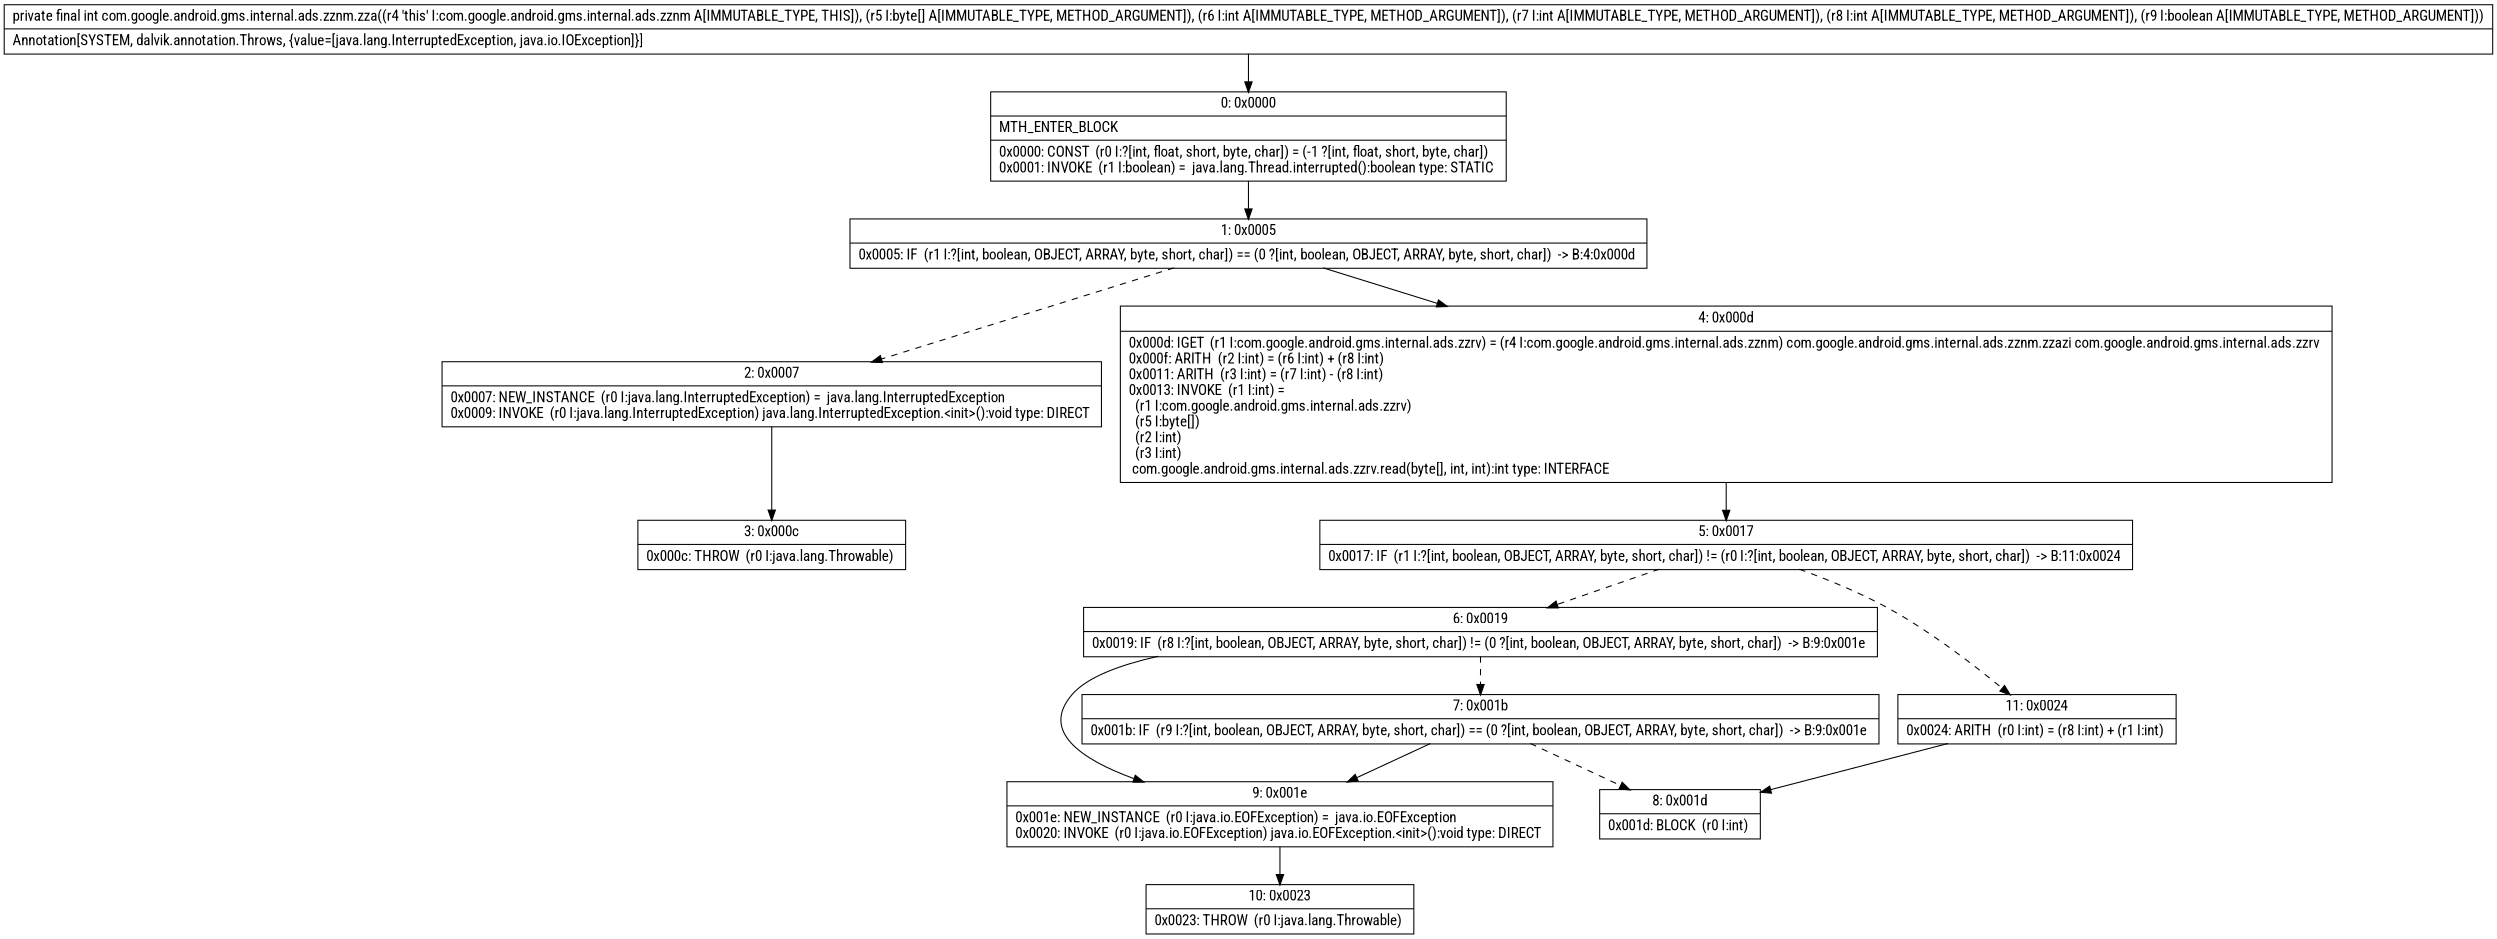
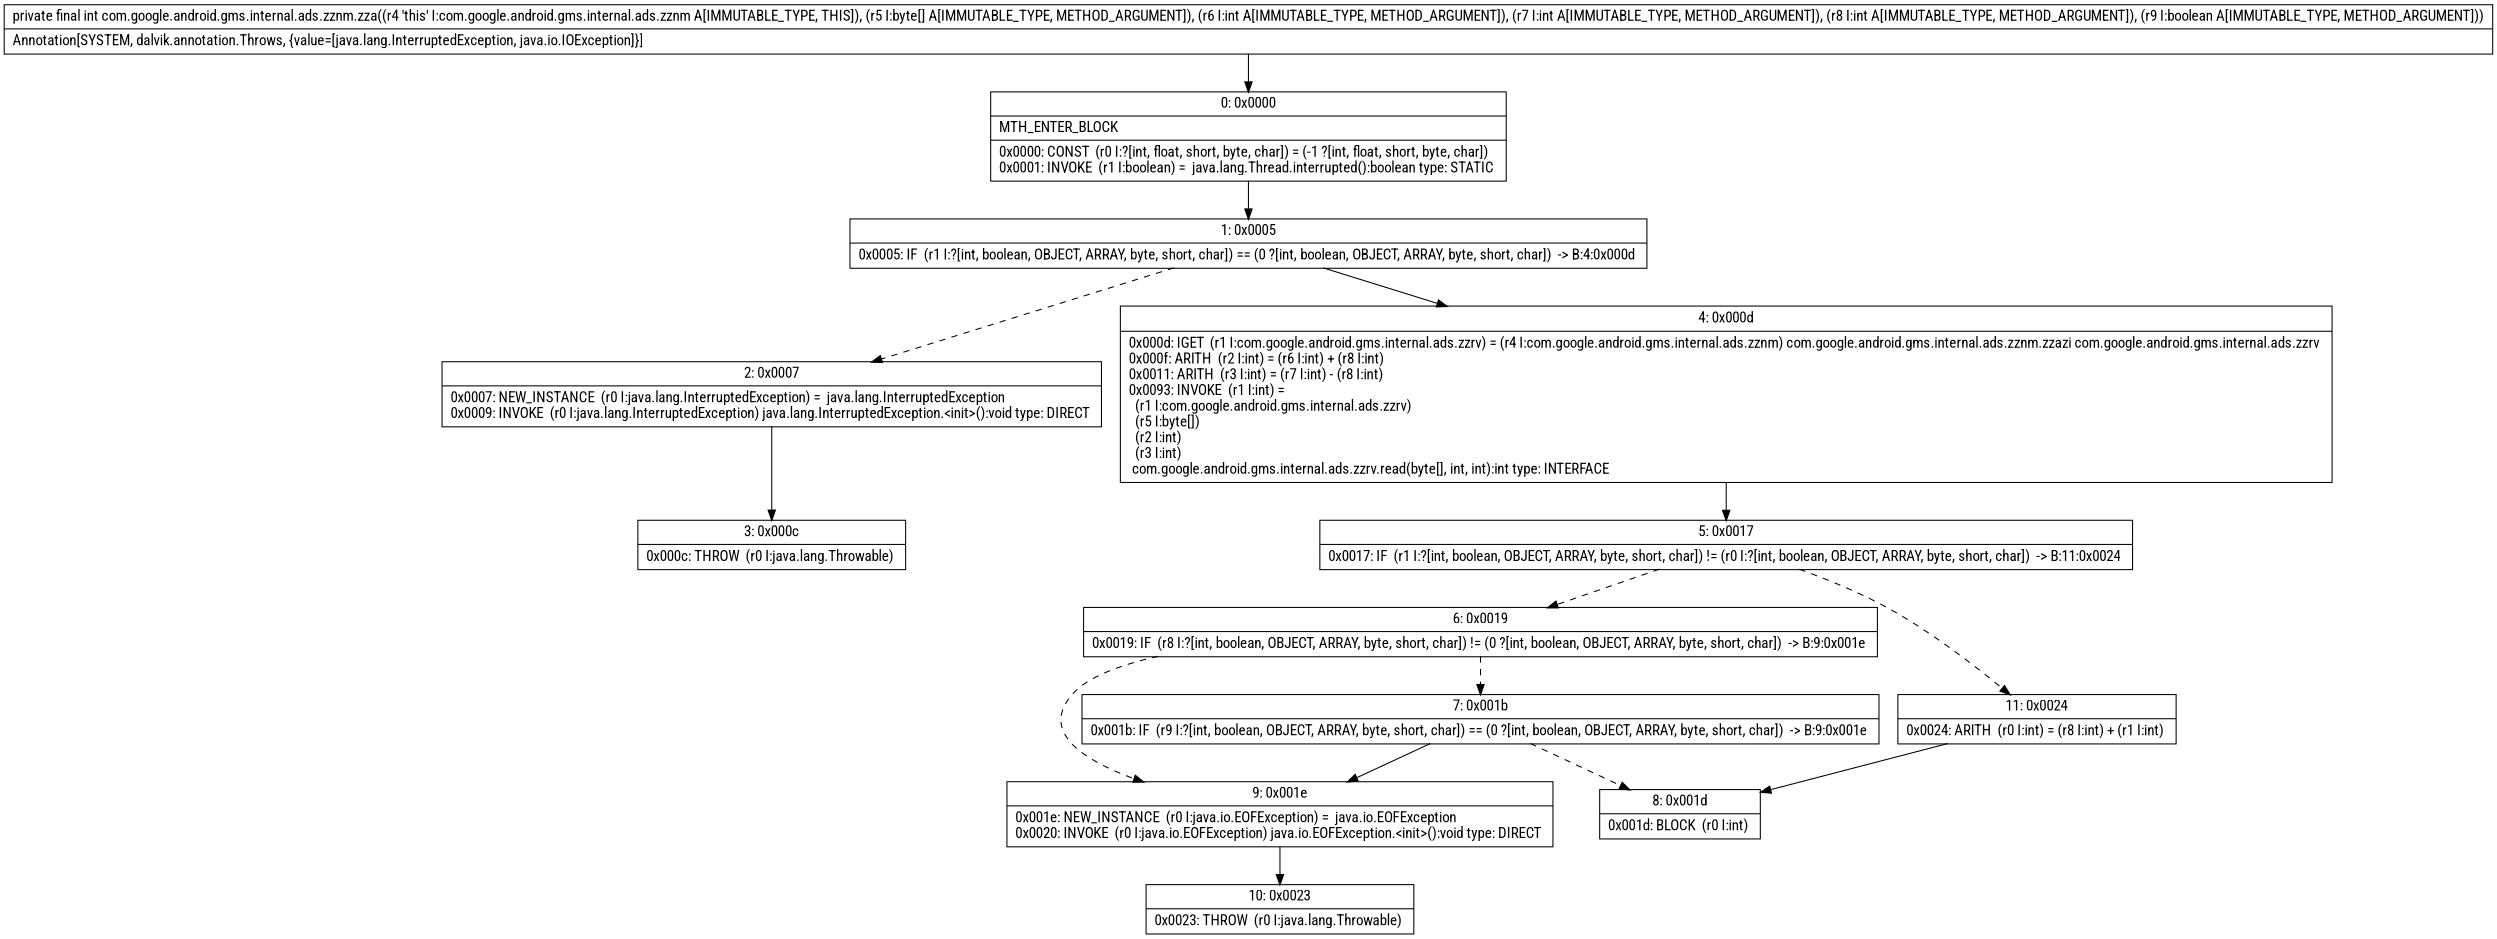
node "4: 0x000d": text "0x0013: INVOKE  (r1 I:int) =" -> "0x0093: INVOKE  (r1 I:int) ="
edge "6: 0x0019" -> "9: 0x001e": style solid -> dashed
